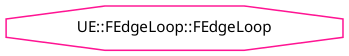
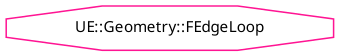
node "UE::FEdgeLoop::FEdgeLoop": label "UE::FEdgeLoop::FEdgeLoop" -> "UE::Geometry::FEdgeLoop"
